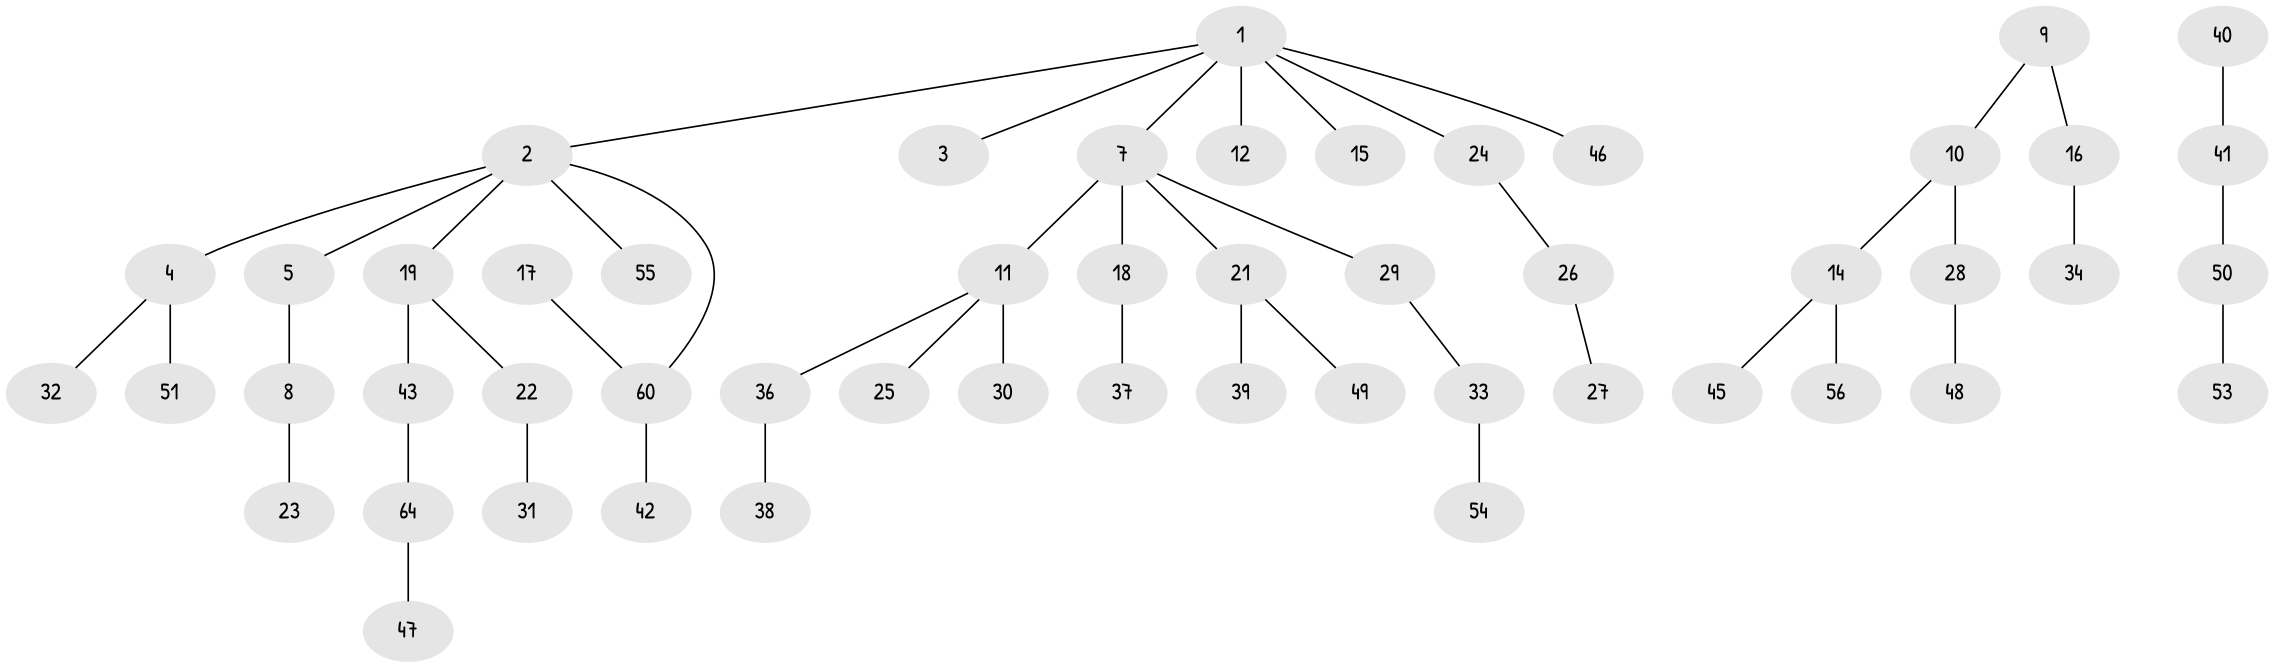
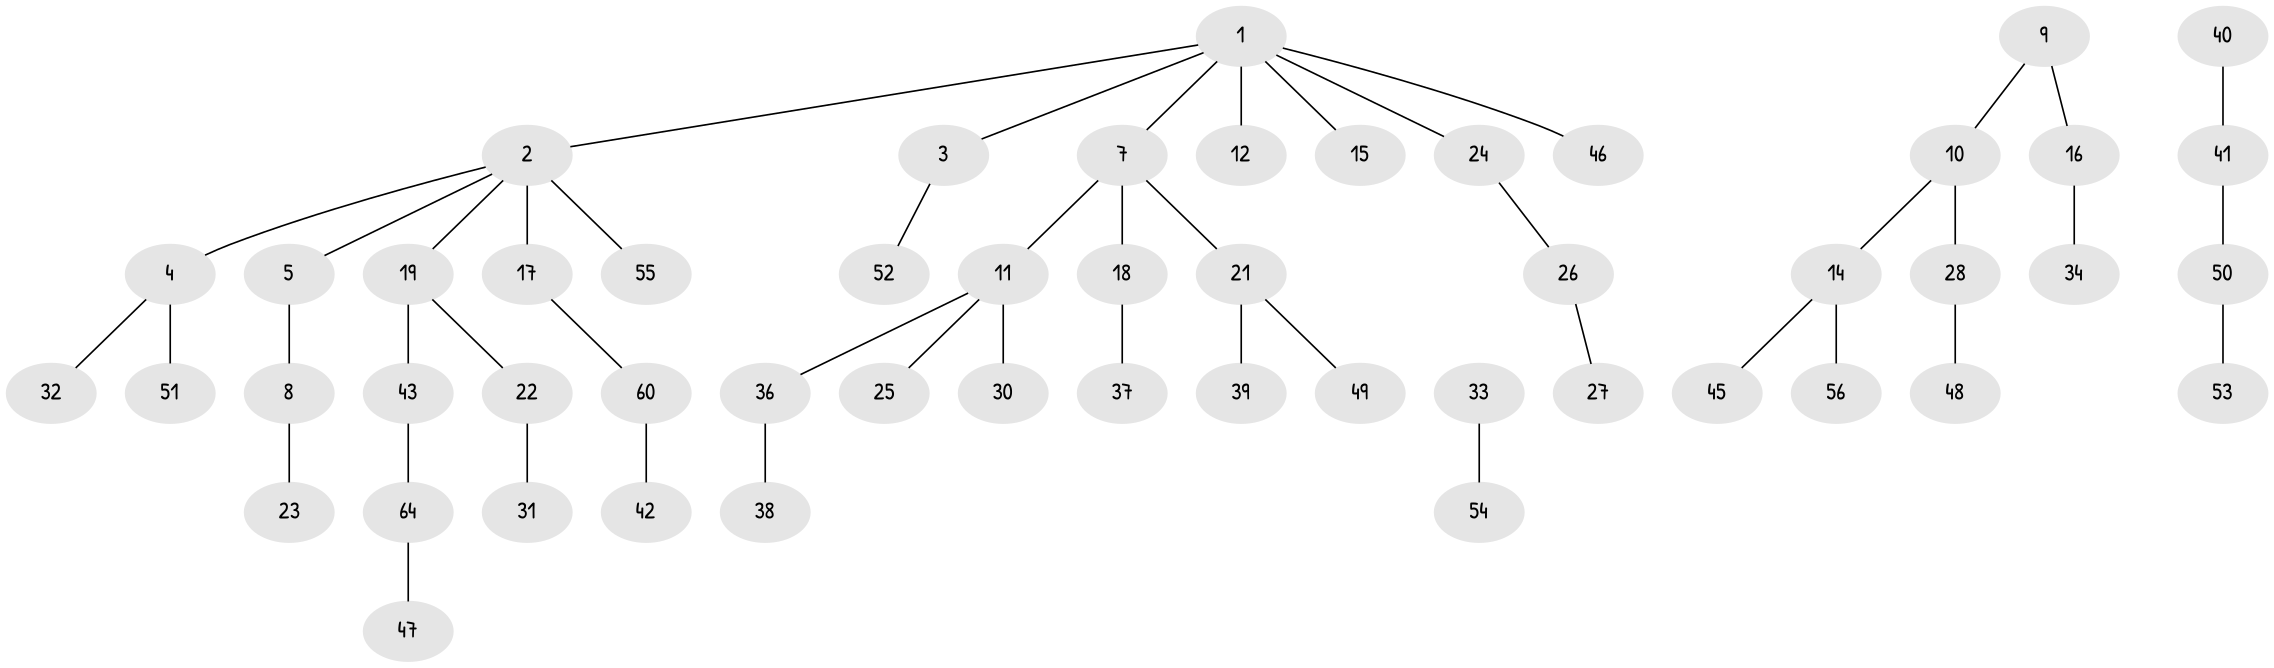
edge "2" -- "60": now "2" -- "17"
node "52": added
node "29": removed
